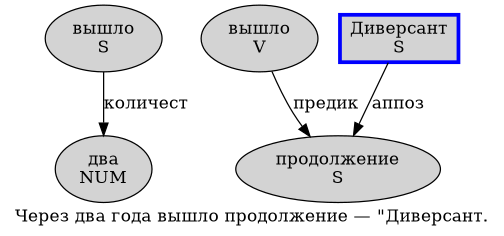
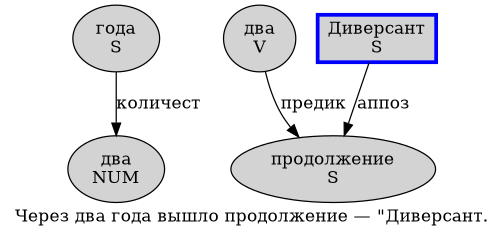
node "вышло S": label "вышло S" -> "года S"
node "вышло V": label "вышло V" -> "два V"
